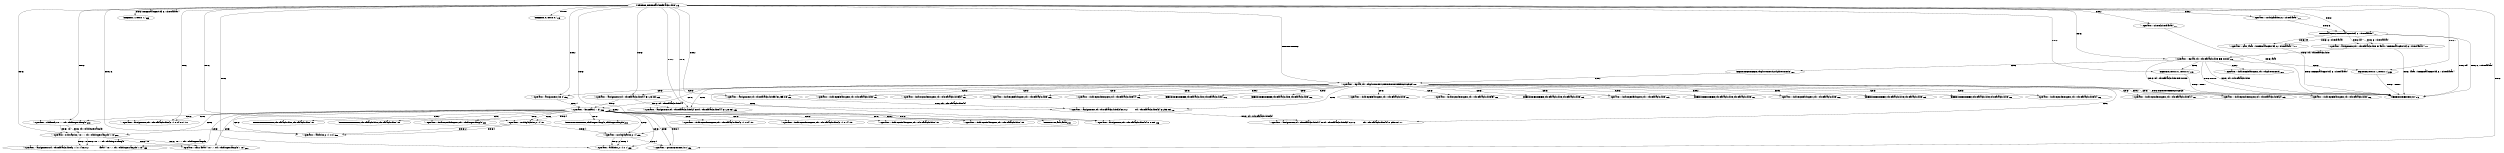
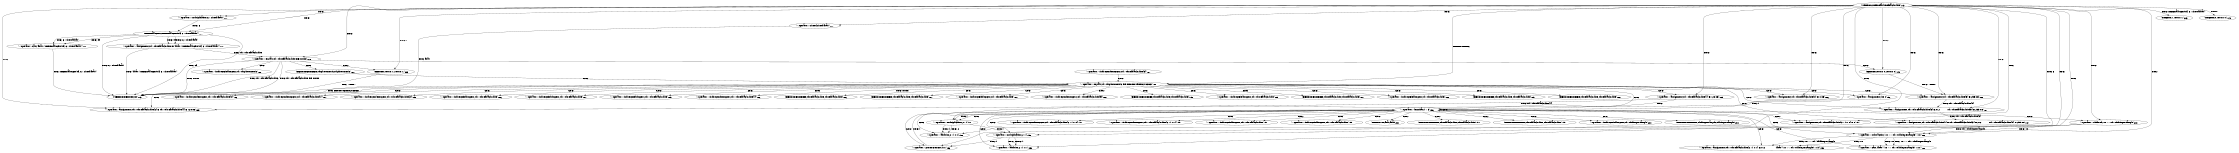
edge "(<operator>.equals,td->td_photometric == PHOTOMETRIC_YCBCR)" -> "(<operator>.indirectIndexAccess,td->td_refblackwhite[3])": reversed
edge "(<operator>.equals,td->td_photometric == PHOTOMETRIC_YCBCR)" -> "(<operator>.indirectIndexAccess,td->td_refblackwhite[4])": label "CDG: " -> "DDG: NULL"
edge "(RETURN,return 0;,return 0;)" -> "(METHOD_RETURN,int)": now "(RETURN,return 0;,return 0;)" -> "(<operator>.assignment,td->td_refblackwhite[5] = 255.0F)"
edge "(<operator>.lessThan,i < 3)" -> "(<operator>.assignment,td->td_refblackwhite[0] = 0.0F)": now "(METHOD,TIFFDefaultRefBlackWhite)" -> "(<operator>.assignment,td->td_refblackwhite[0] = 0.0F)"
